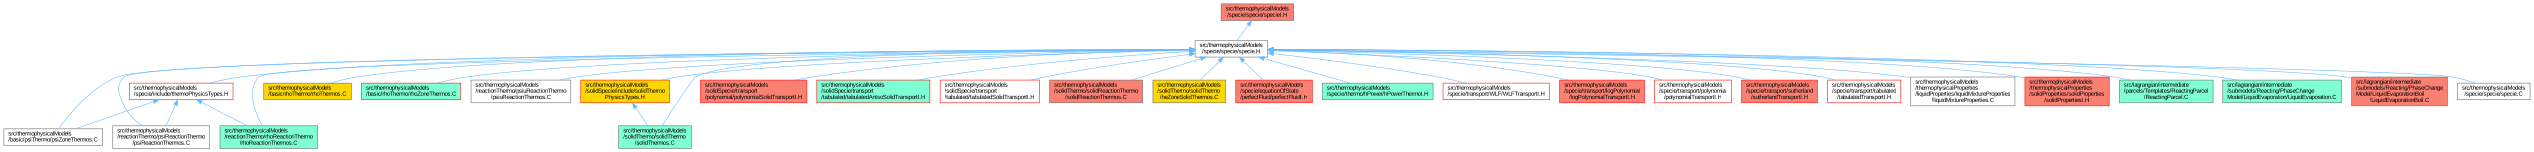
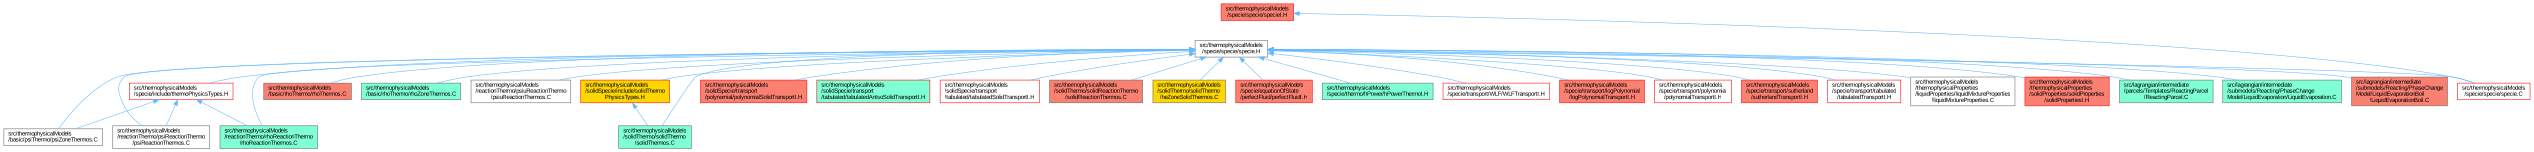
node "src/thermophysicalModels /specie/specie/specieI.H": color grey40 -> red
edge "src/thermophysicalModels /specie/specie/specie.H" -> "src/thermophysicalModels /specie/specie/specieI.H": now "src/thermophysicalModels /specie/specie/specie.C" -> "src/thermophysicalModels /specie/specie/specieI.H"
node "src/thermophysicalModels /basic/rhoThermo/rhoThermos.C": fillcolor gold -> salmon
node "src/thermophysicalModels /basic/rhoThermo/rhoZoneThermos.C": color red -> grey40
node "src/thermophysicalModels /specie/specie/specie.C": color grey40 -> red
